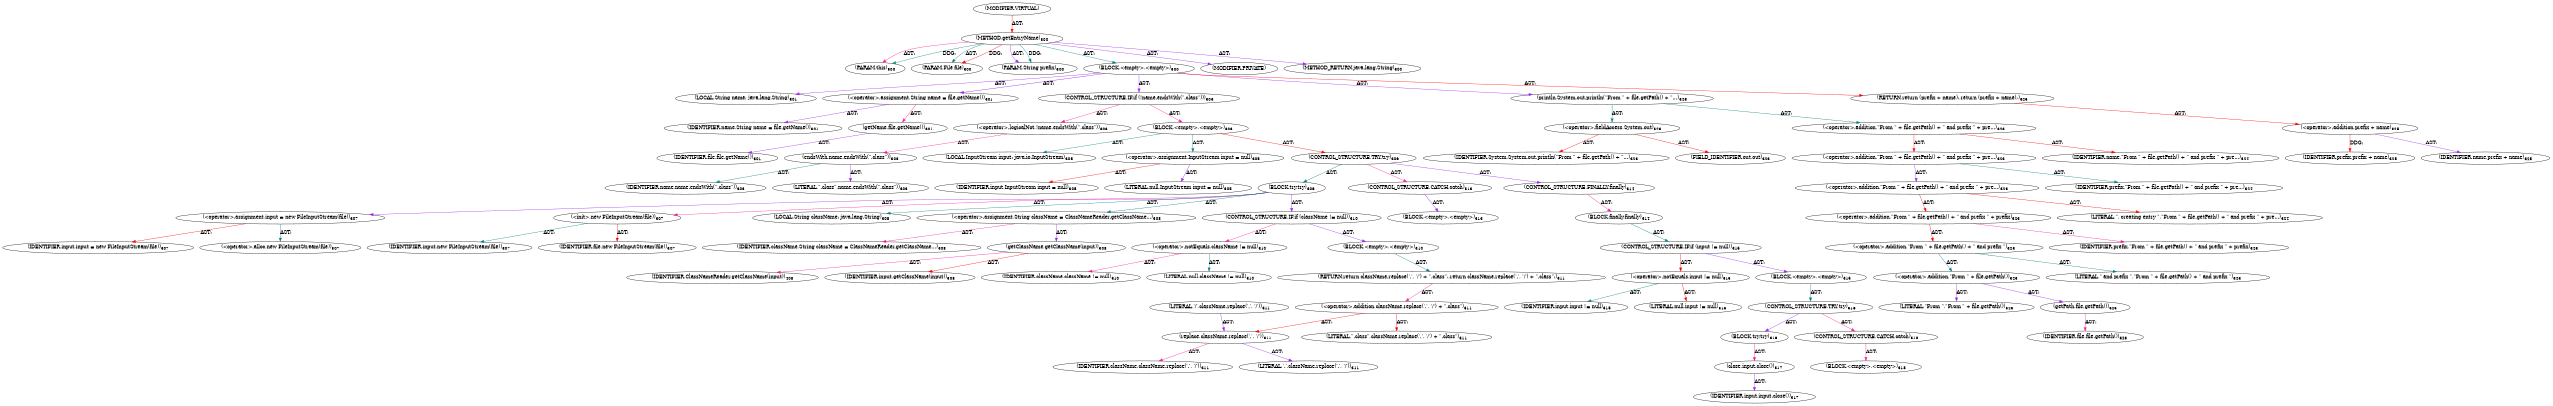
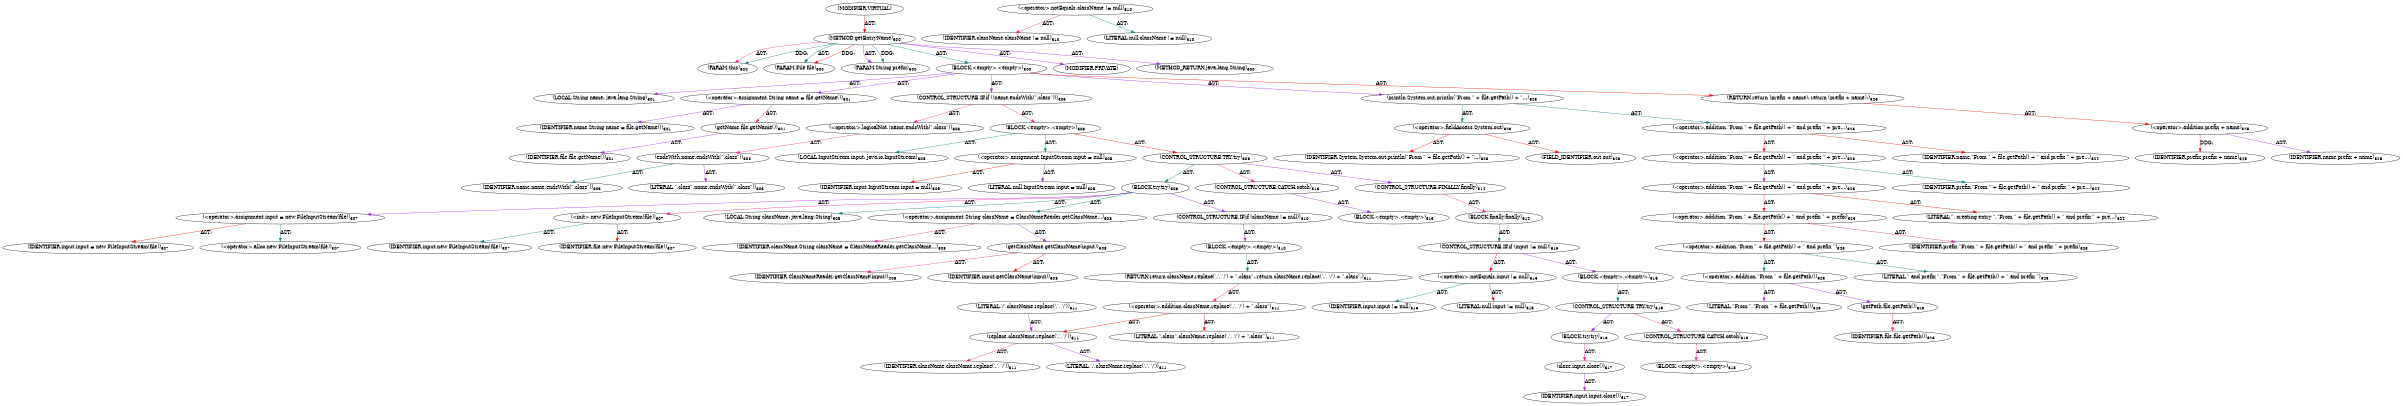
edge "(CONTROL_STRUCTURE,IF,if (className != null))" -> "(<operator>.notEquals,className != null)": removed, label "AST:"
